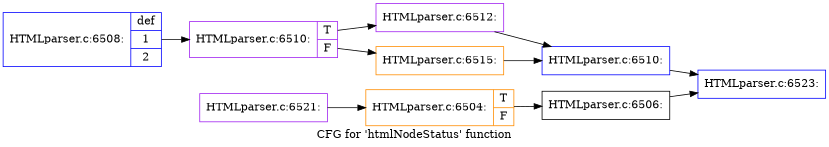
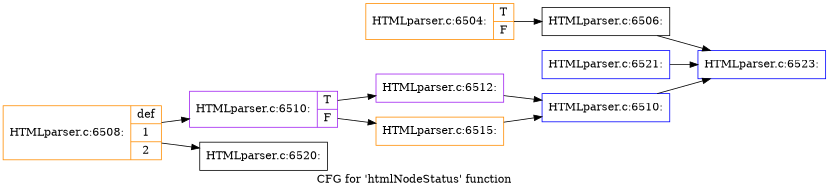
node "HTMLparser.c:6508:": color blue -> darkorange
node "HTMLparser.c:6521:": color purple -> blue
edge "HTMLparser.c:6521:" -> "HTMLparser.c:6504:": now "HTMLparser.c:6521:" -> "HTMLparser.c:6523:"
node "HTMLparser.c:6520:": added
